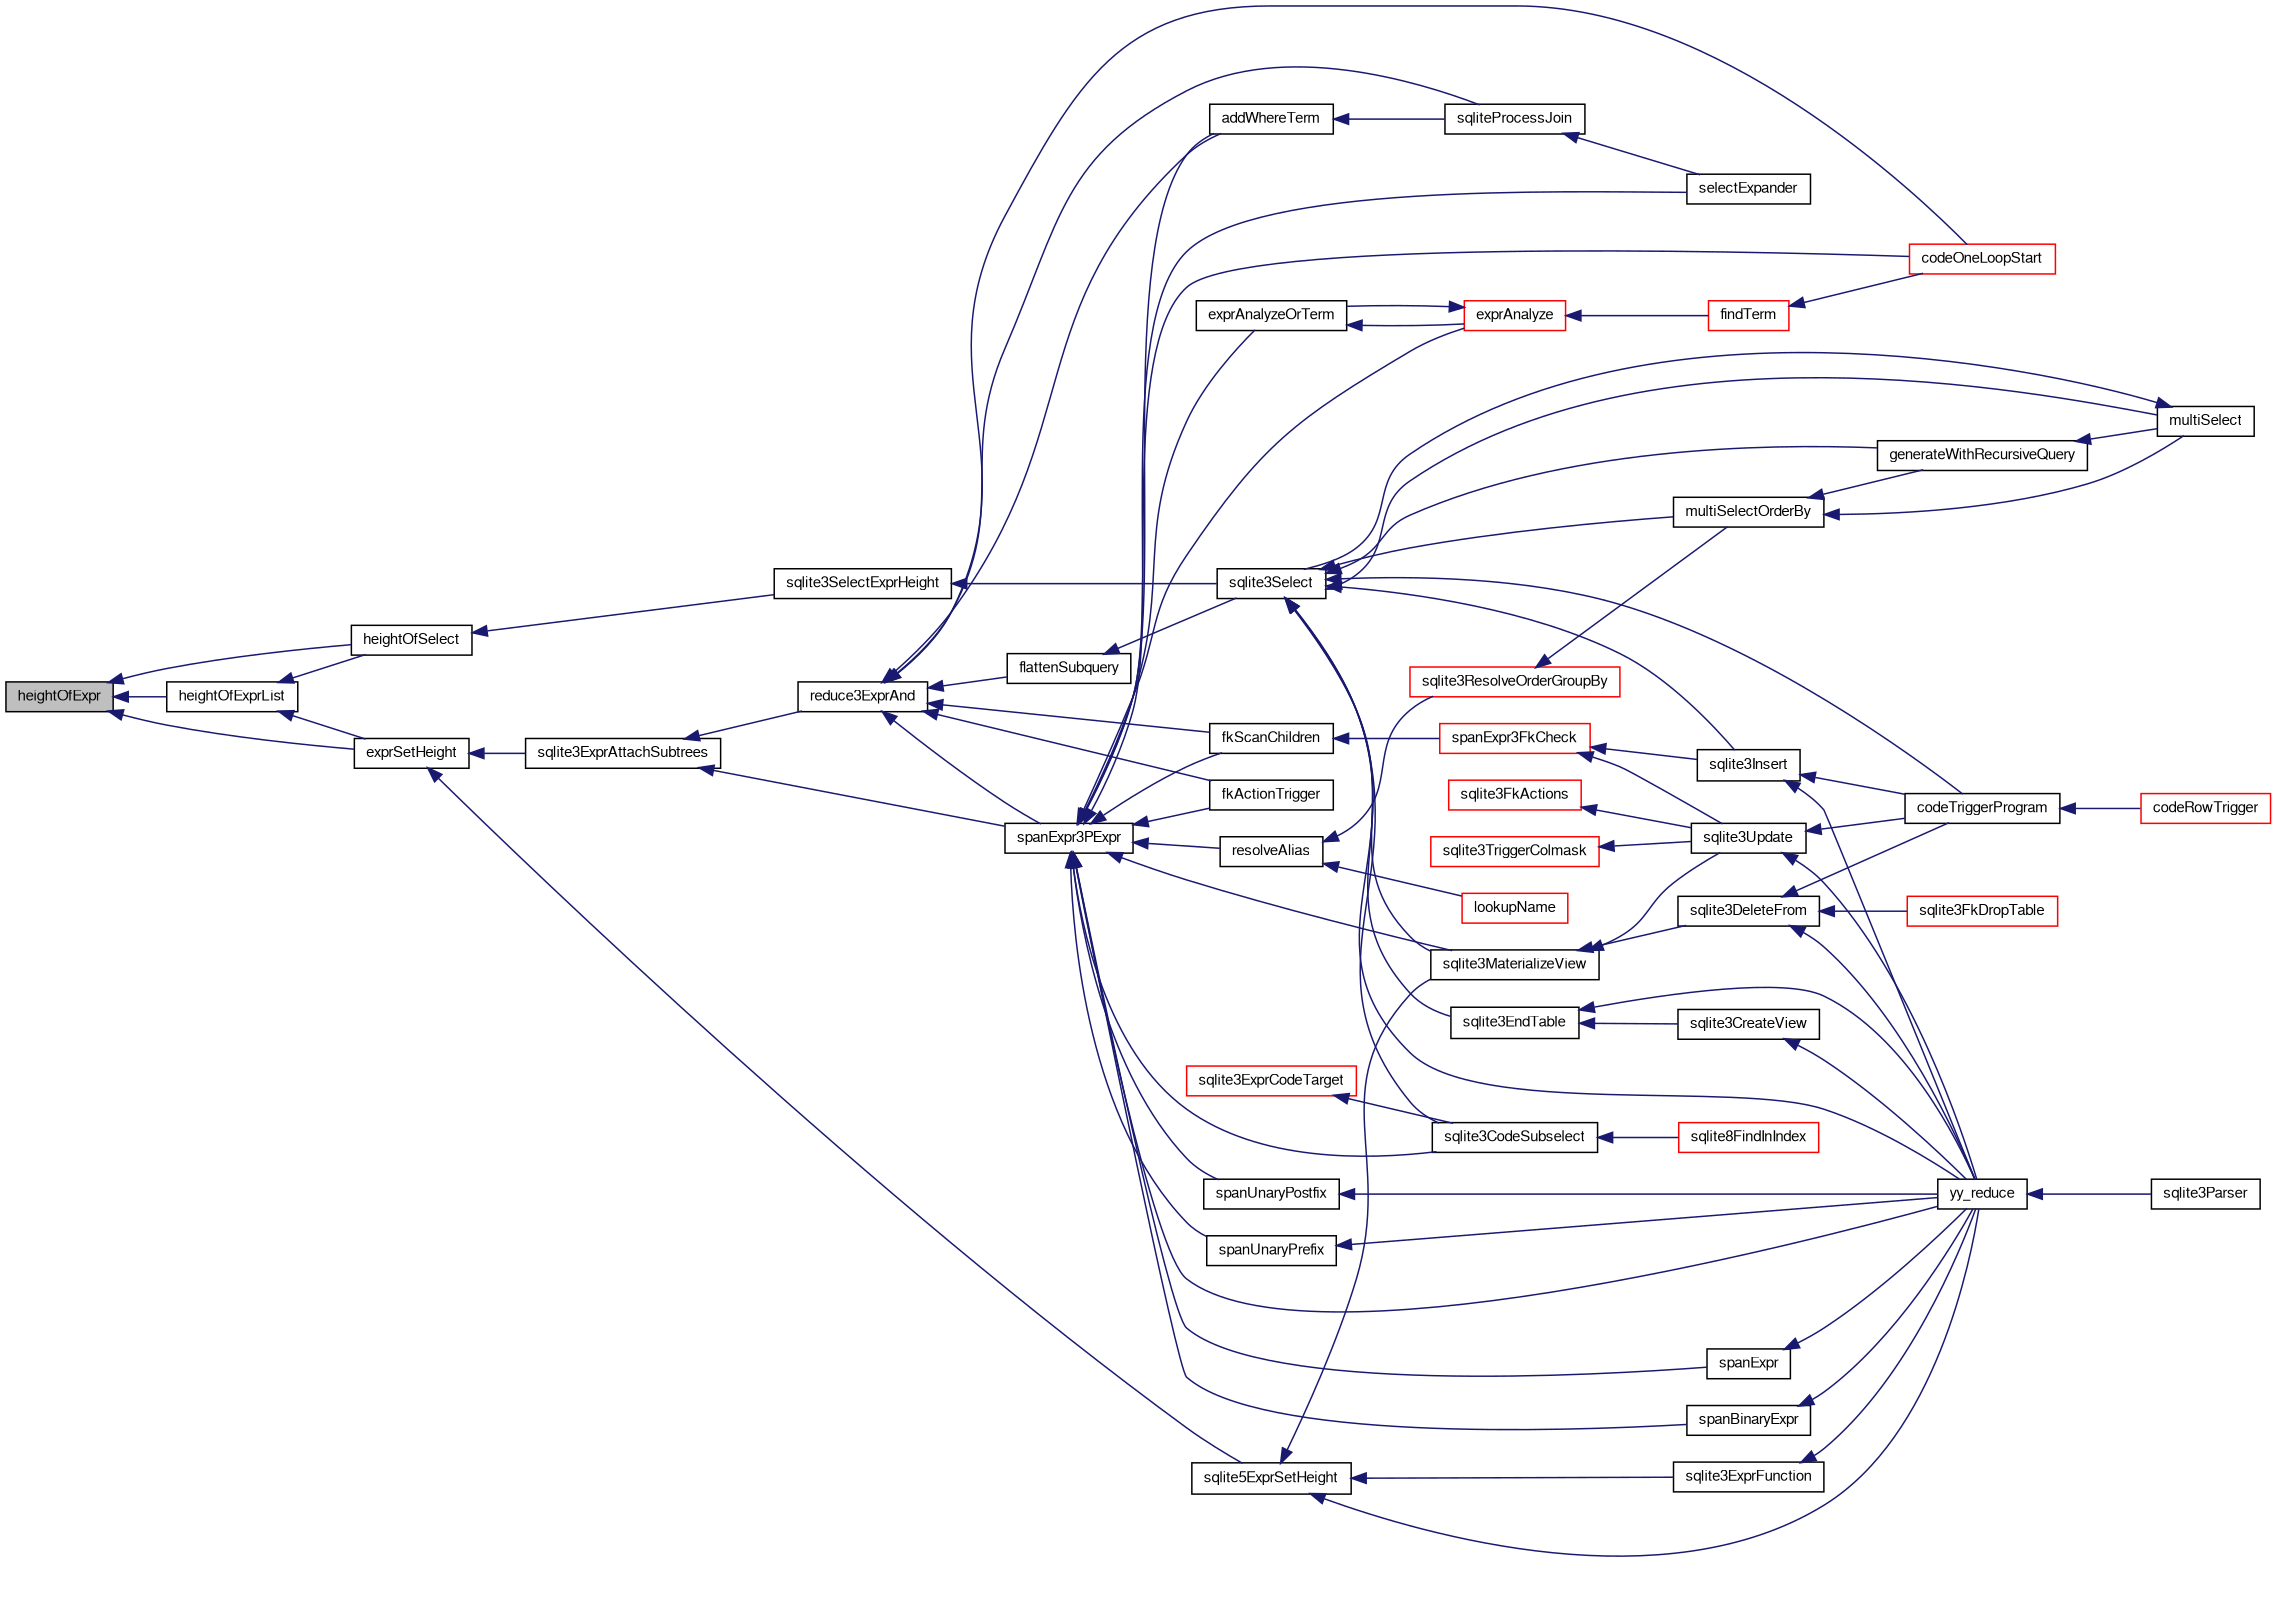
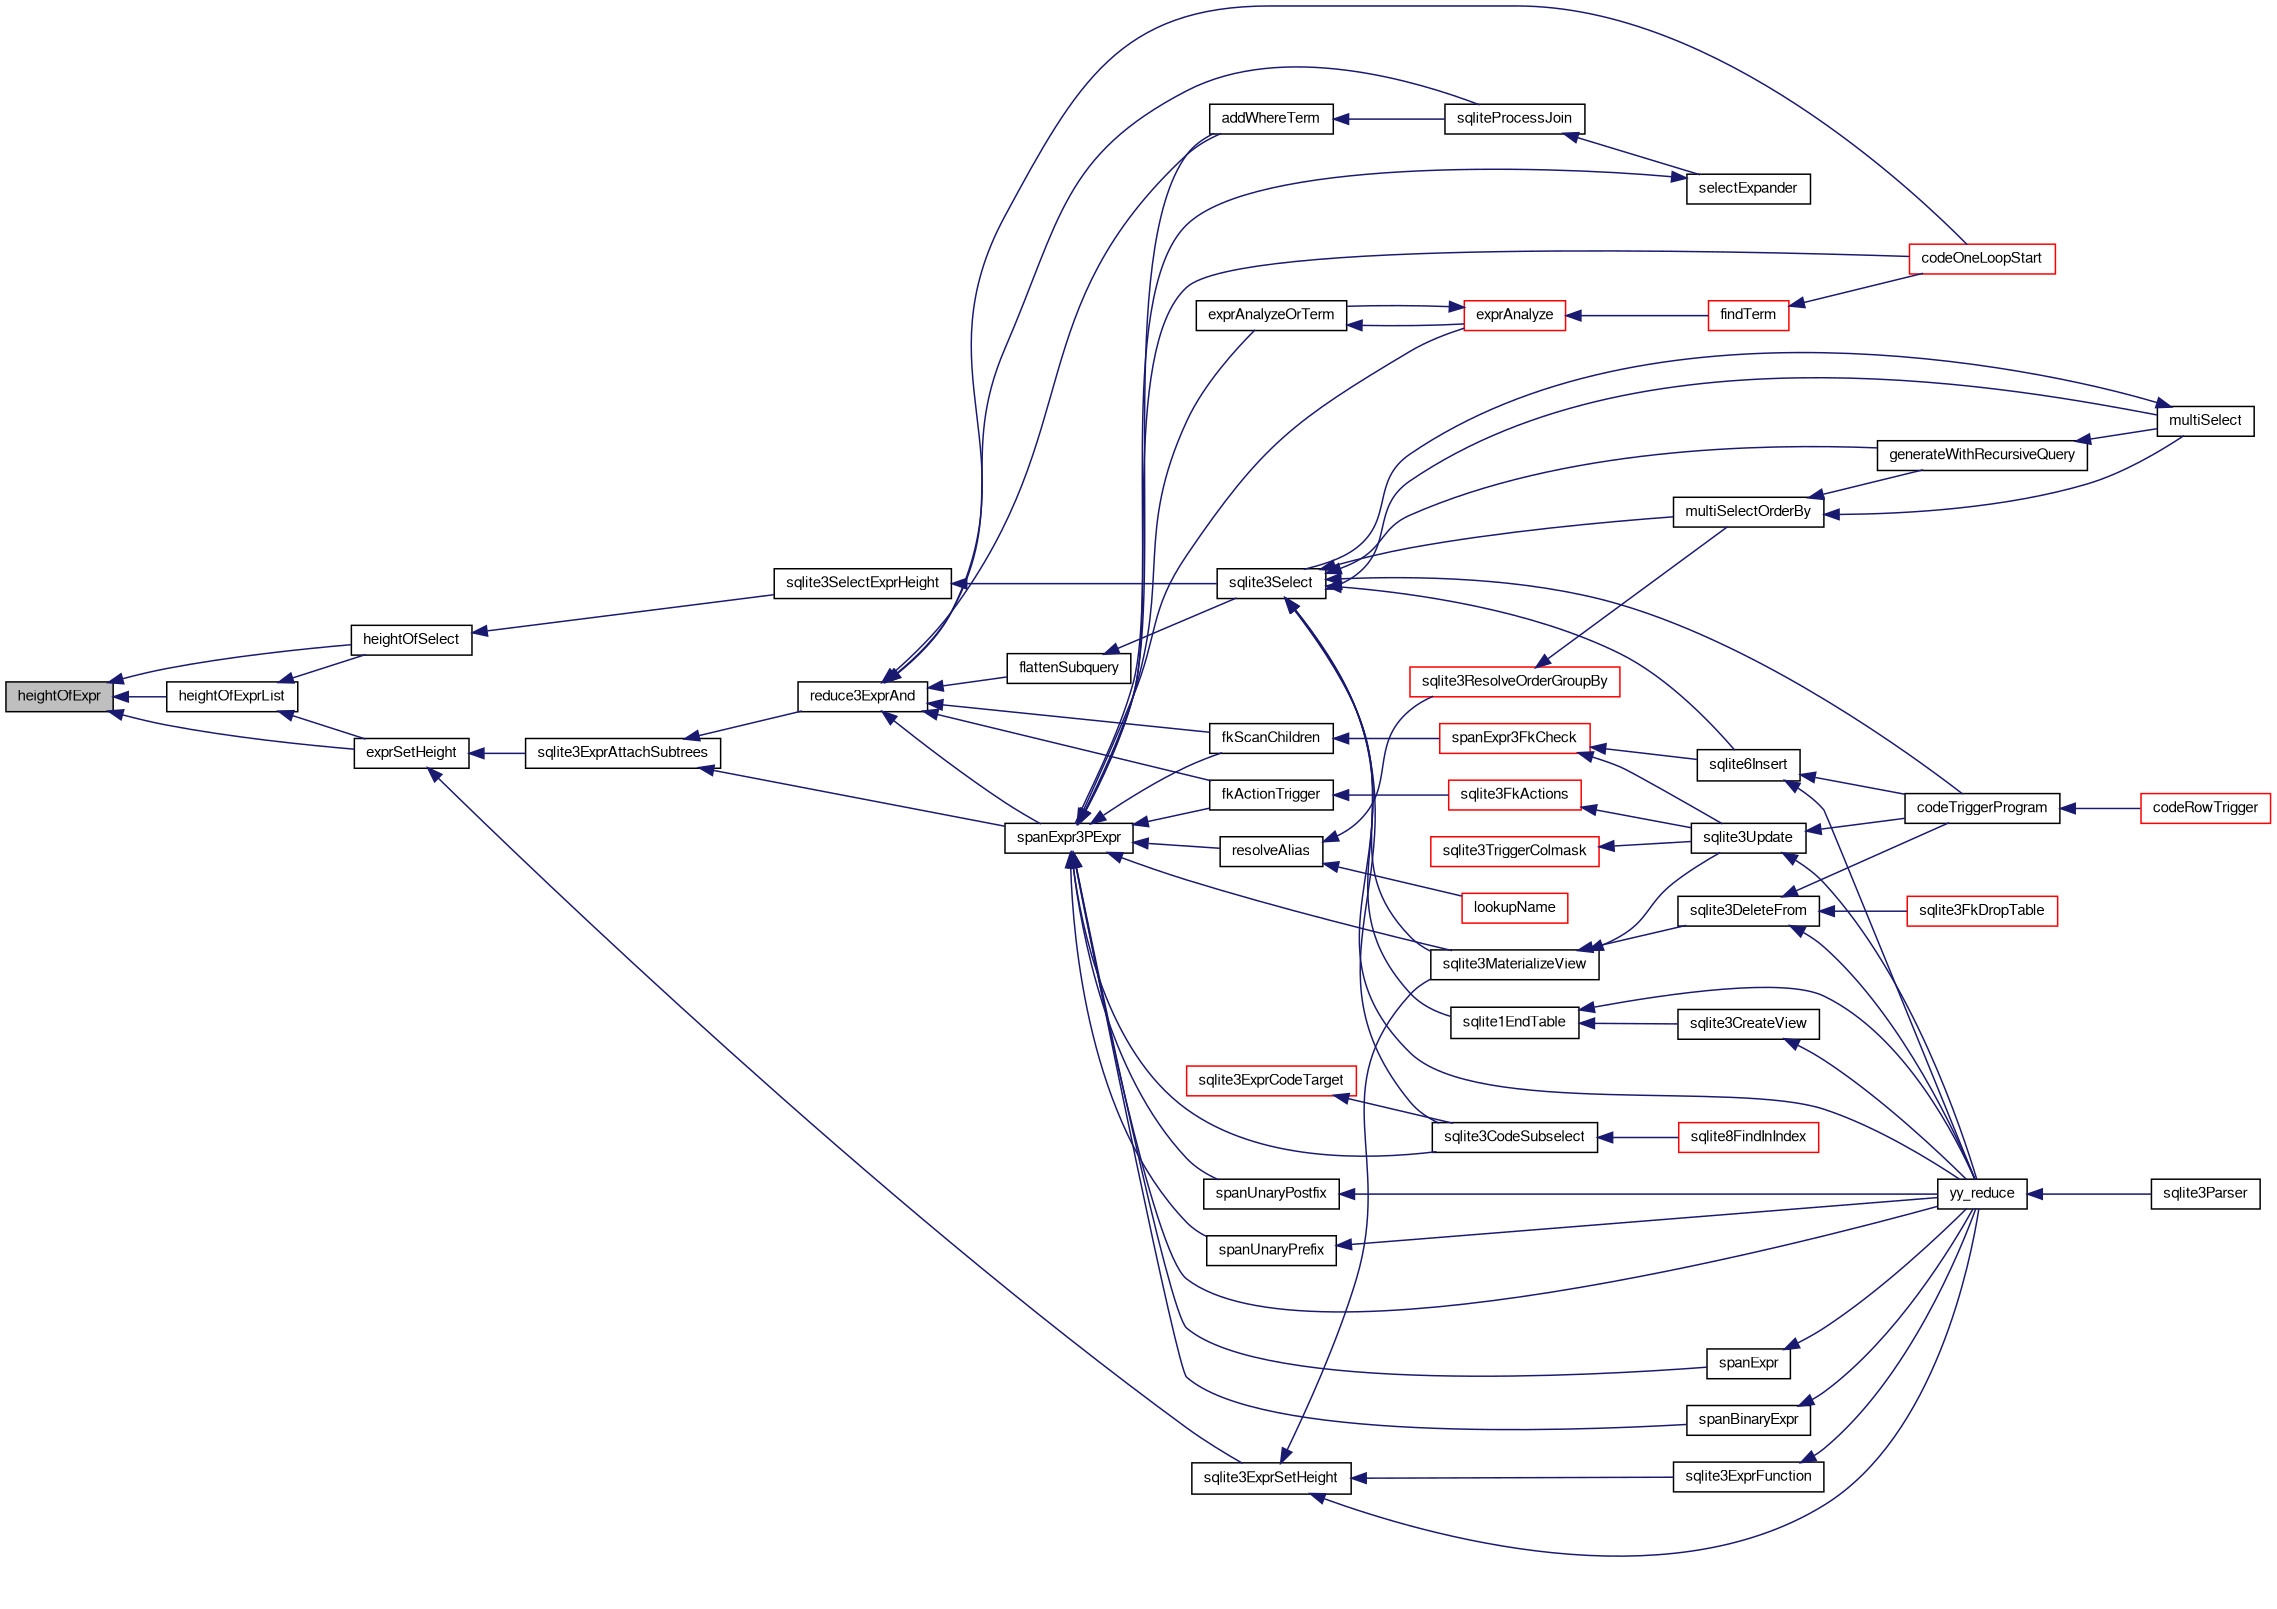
edge "selectExpander" -> "spanExpr3PExpr": reversed
node "sqlite3Insert": label "sqlite3Insert" -> "sqlite6Insert"
edge "sqlite3FkActions" -> "fkActionTrigger": added
node "sqlite3EndTable": label "sqlite3EndTable" -> "sqlite1EndTable"
node "sqlite5ExprSetHeight": label "sqlite5ExprSetHeight" -> "sqlite3ExprSetHeight"
